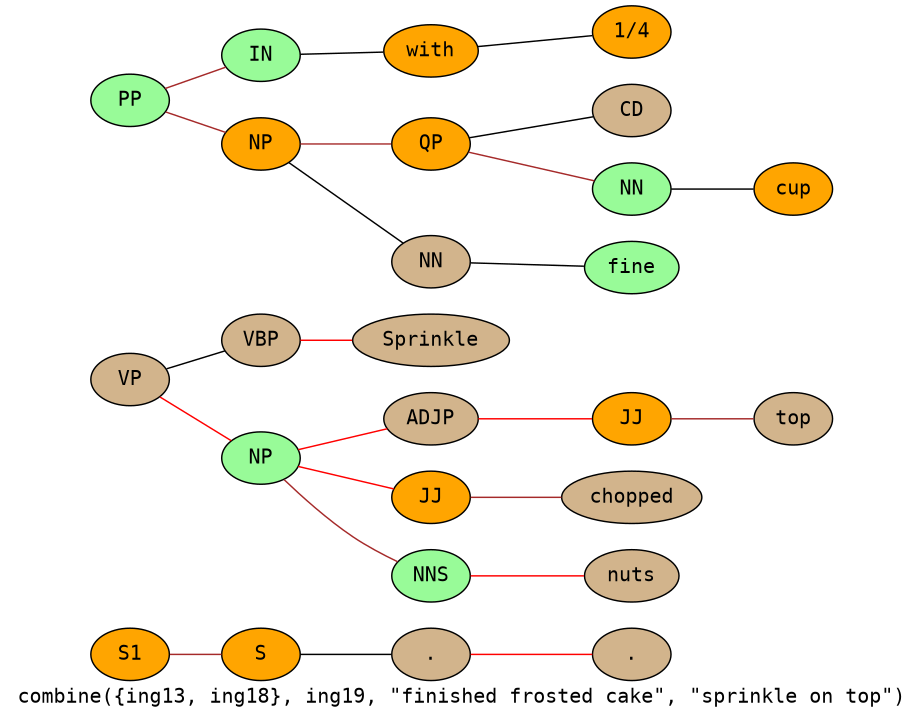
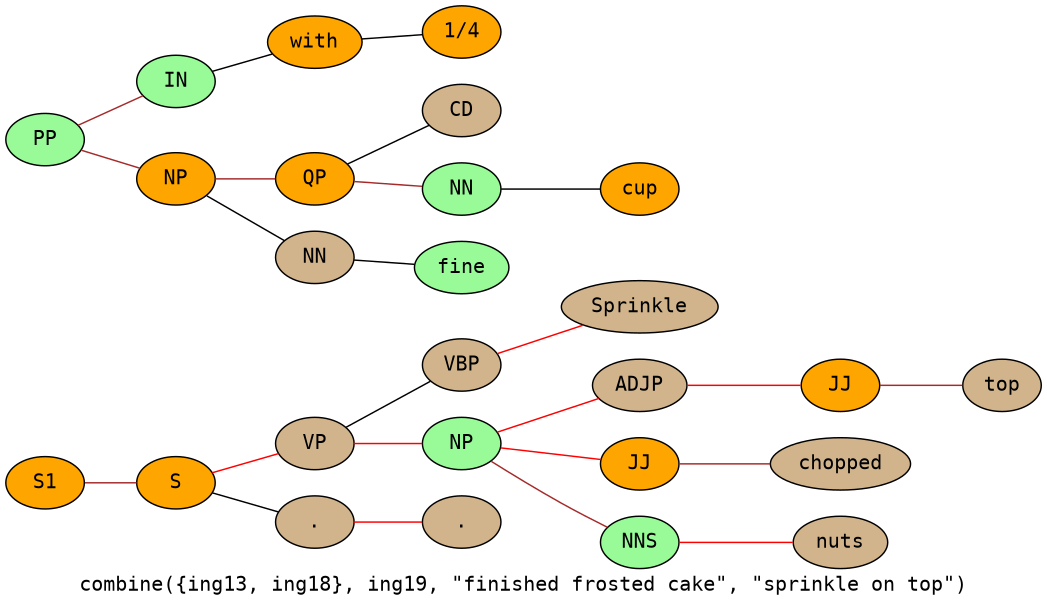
edge "VP" -- "S": added
